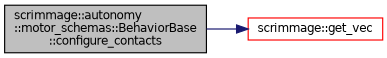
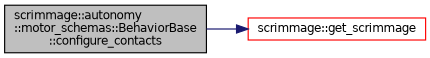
node "scrimmage::get_vec": label "scrimmage::get_vec" -> "scrimmage::get_scrimmage"
